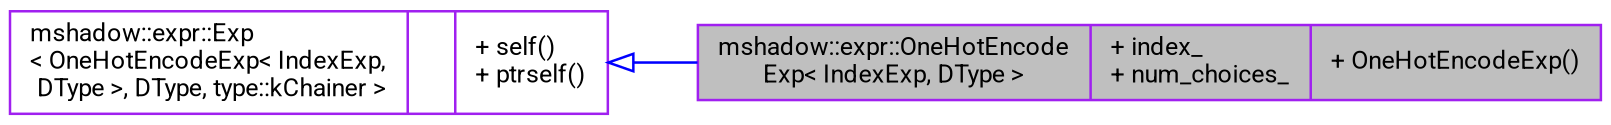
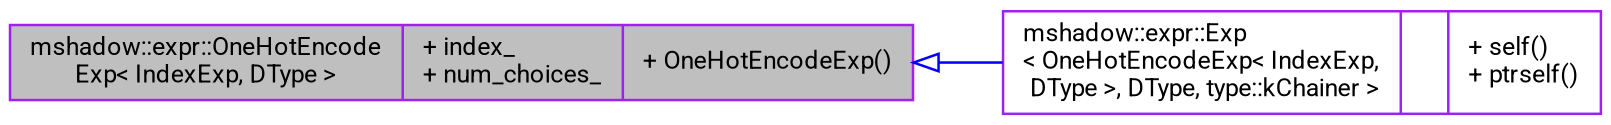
edge "mshadow::expr::OneHotEncode" -> "mshadow::expr::Exp": reversed
